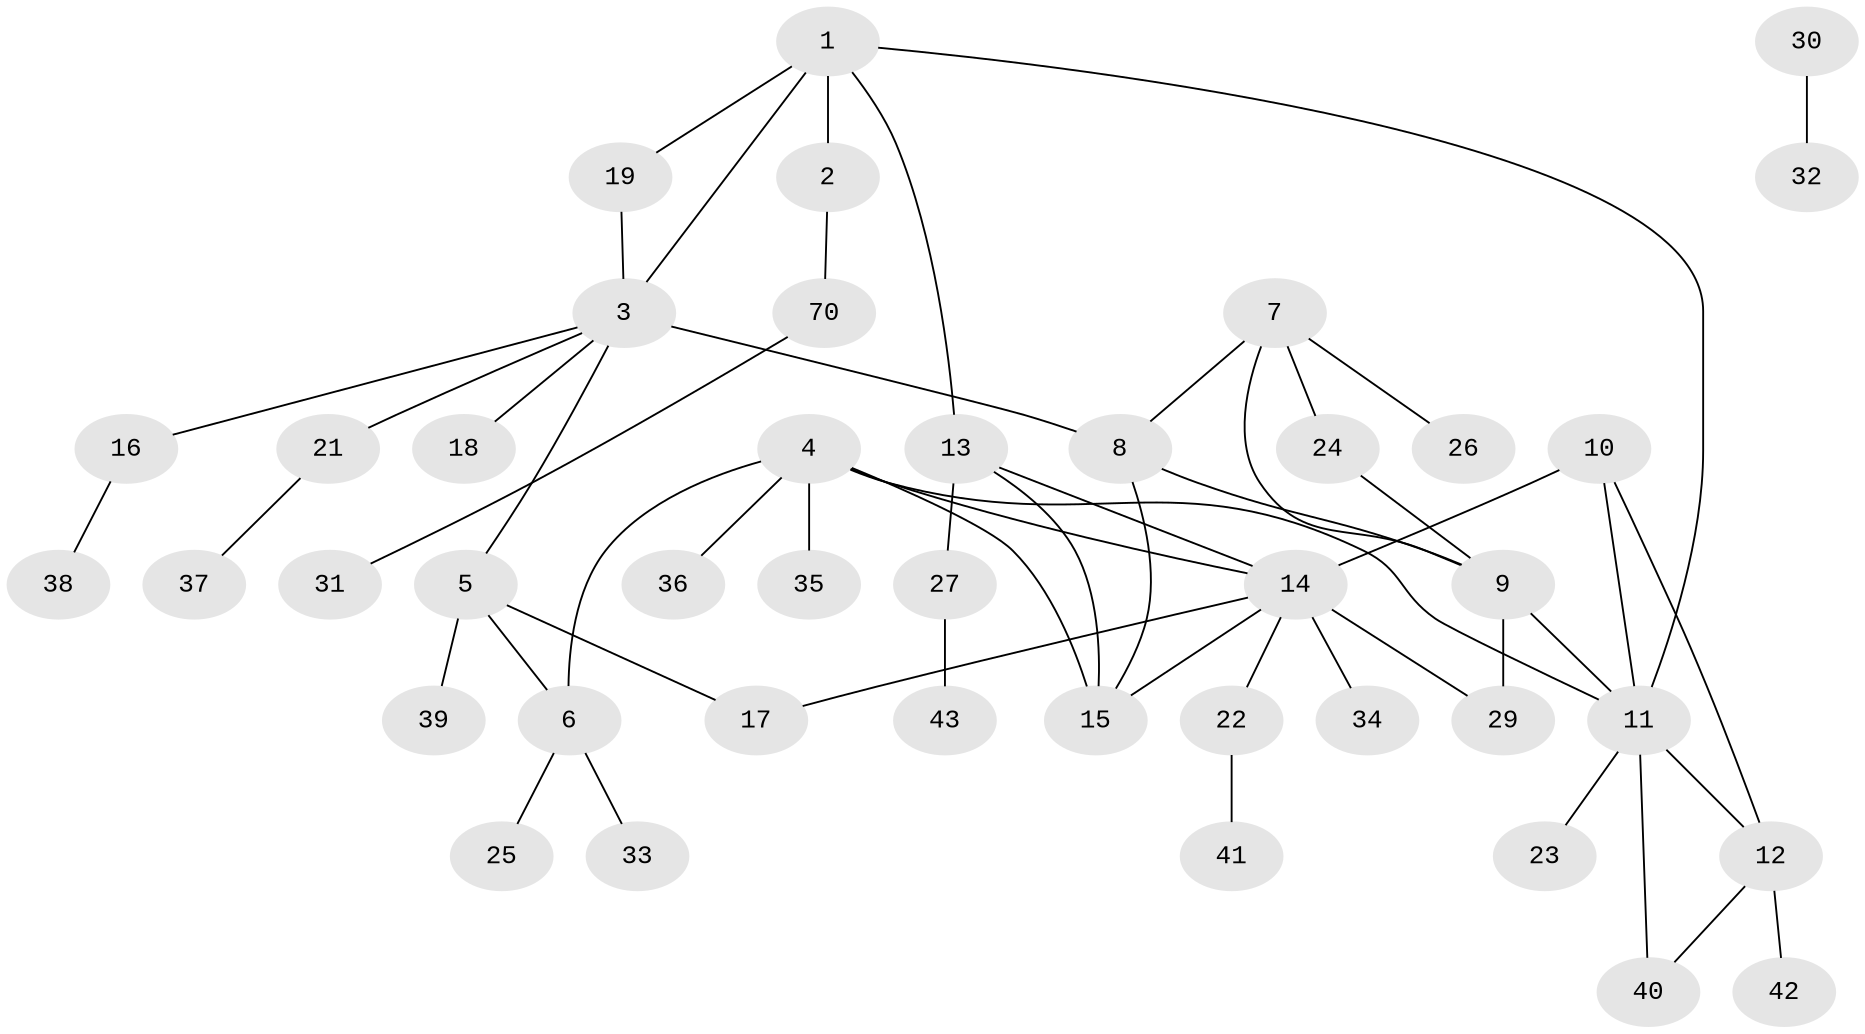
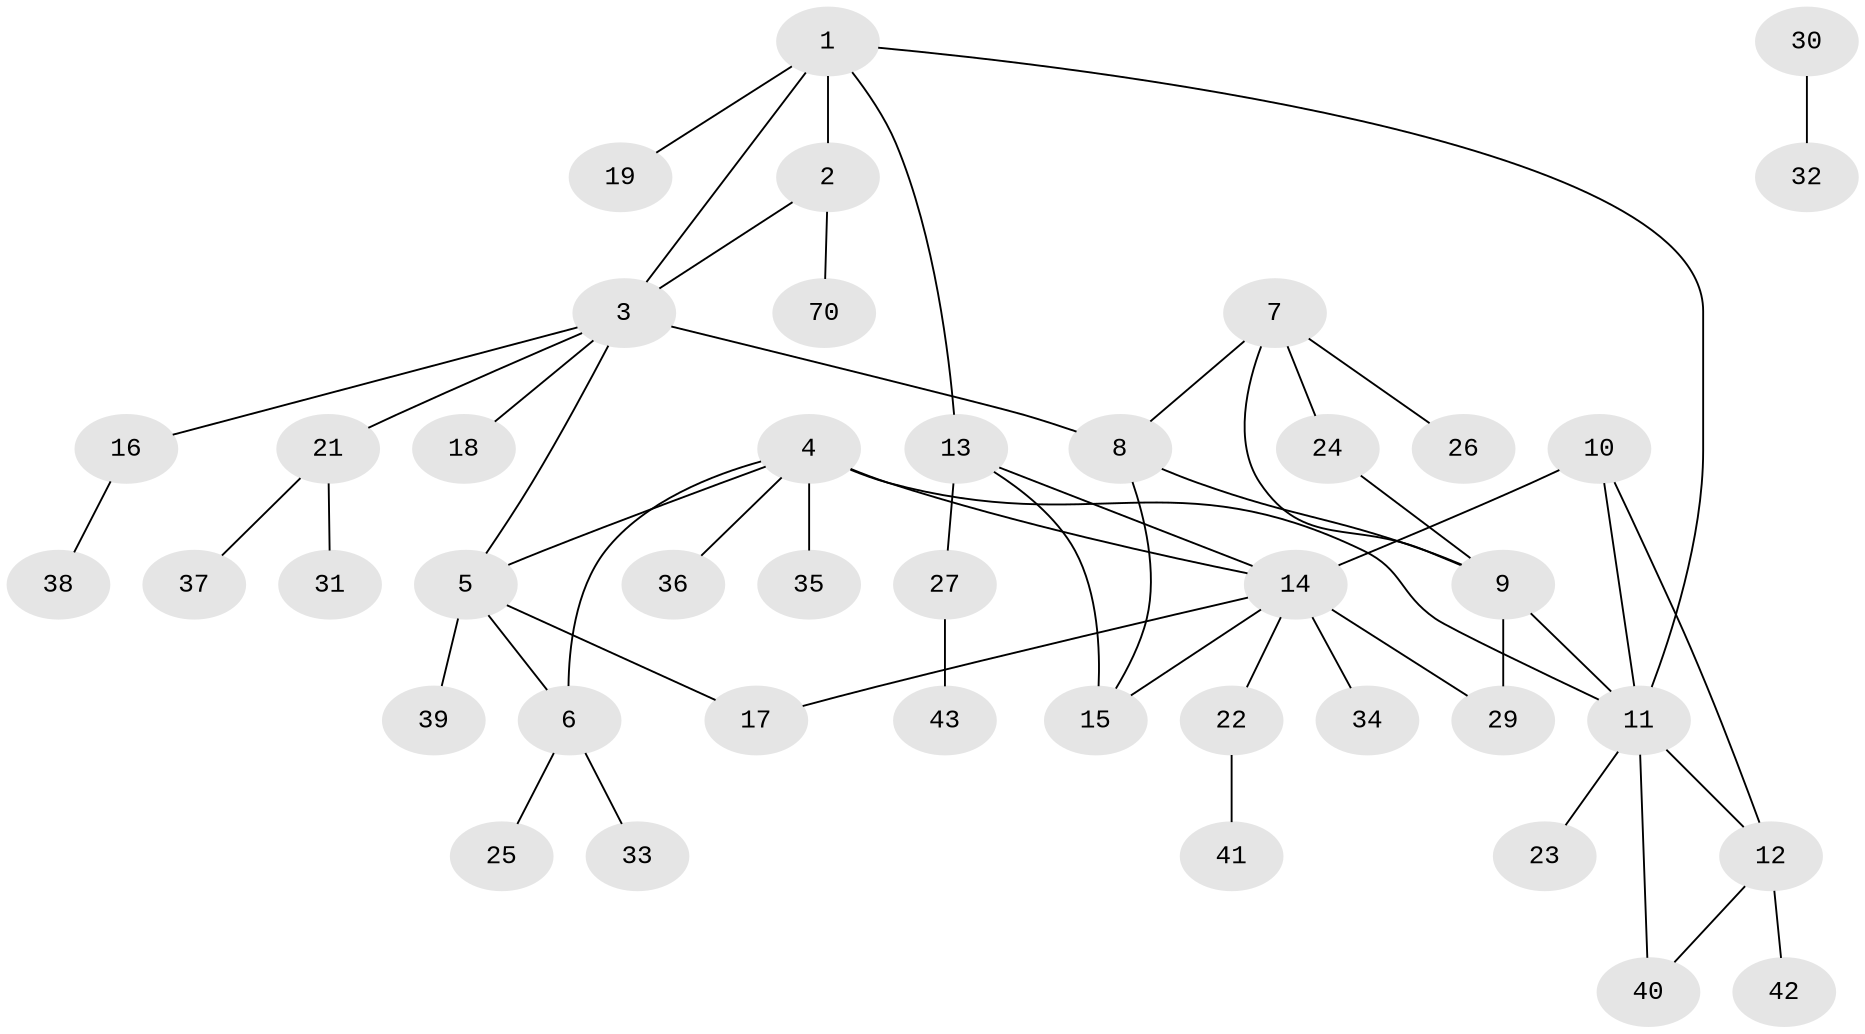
edge "19" -- "3": now "2" -- "3"
edge "70" -- "31": now "21" -- "31"
edge "4" -- "15": now "4" -- "5"
